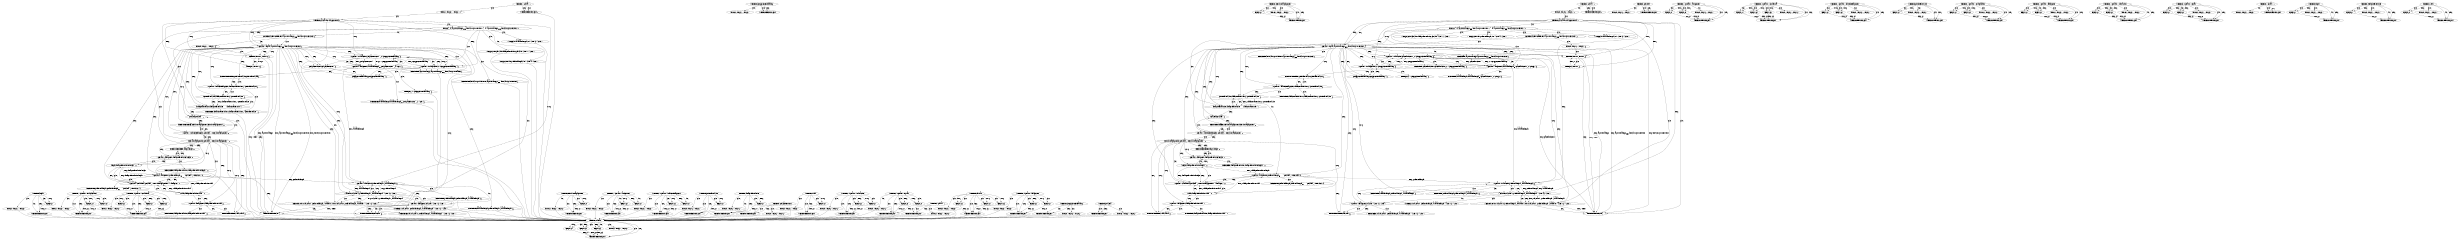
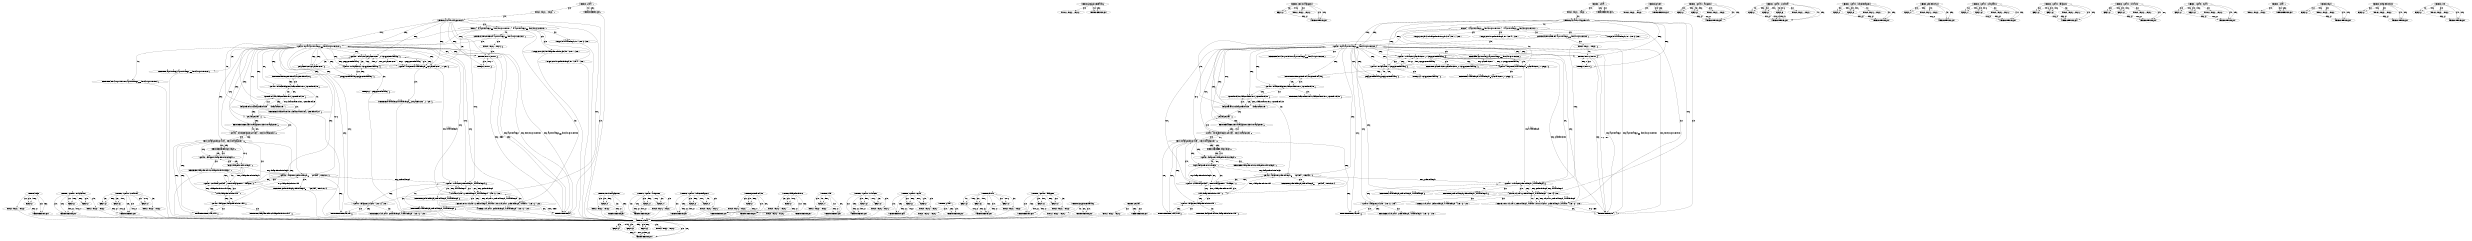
node "(METHOD,GetSpaceForIcons)": removed
